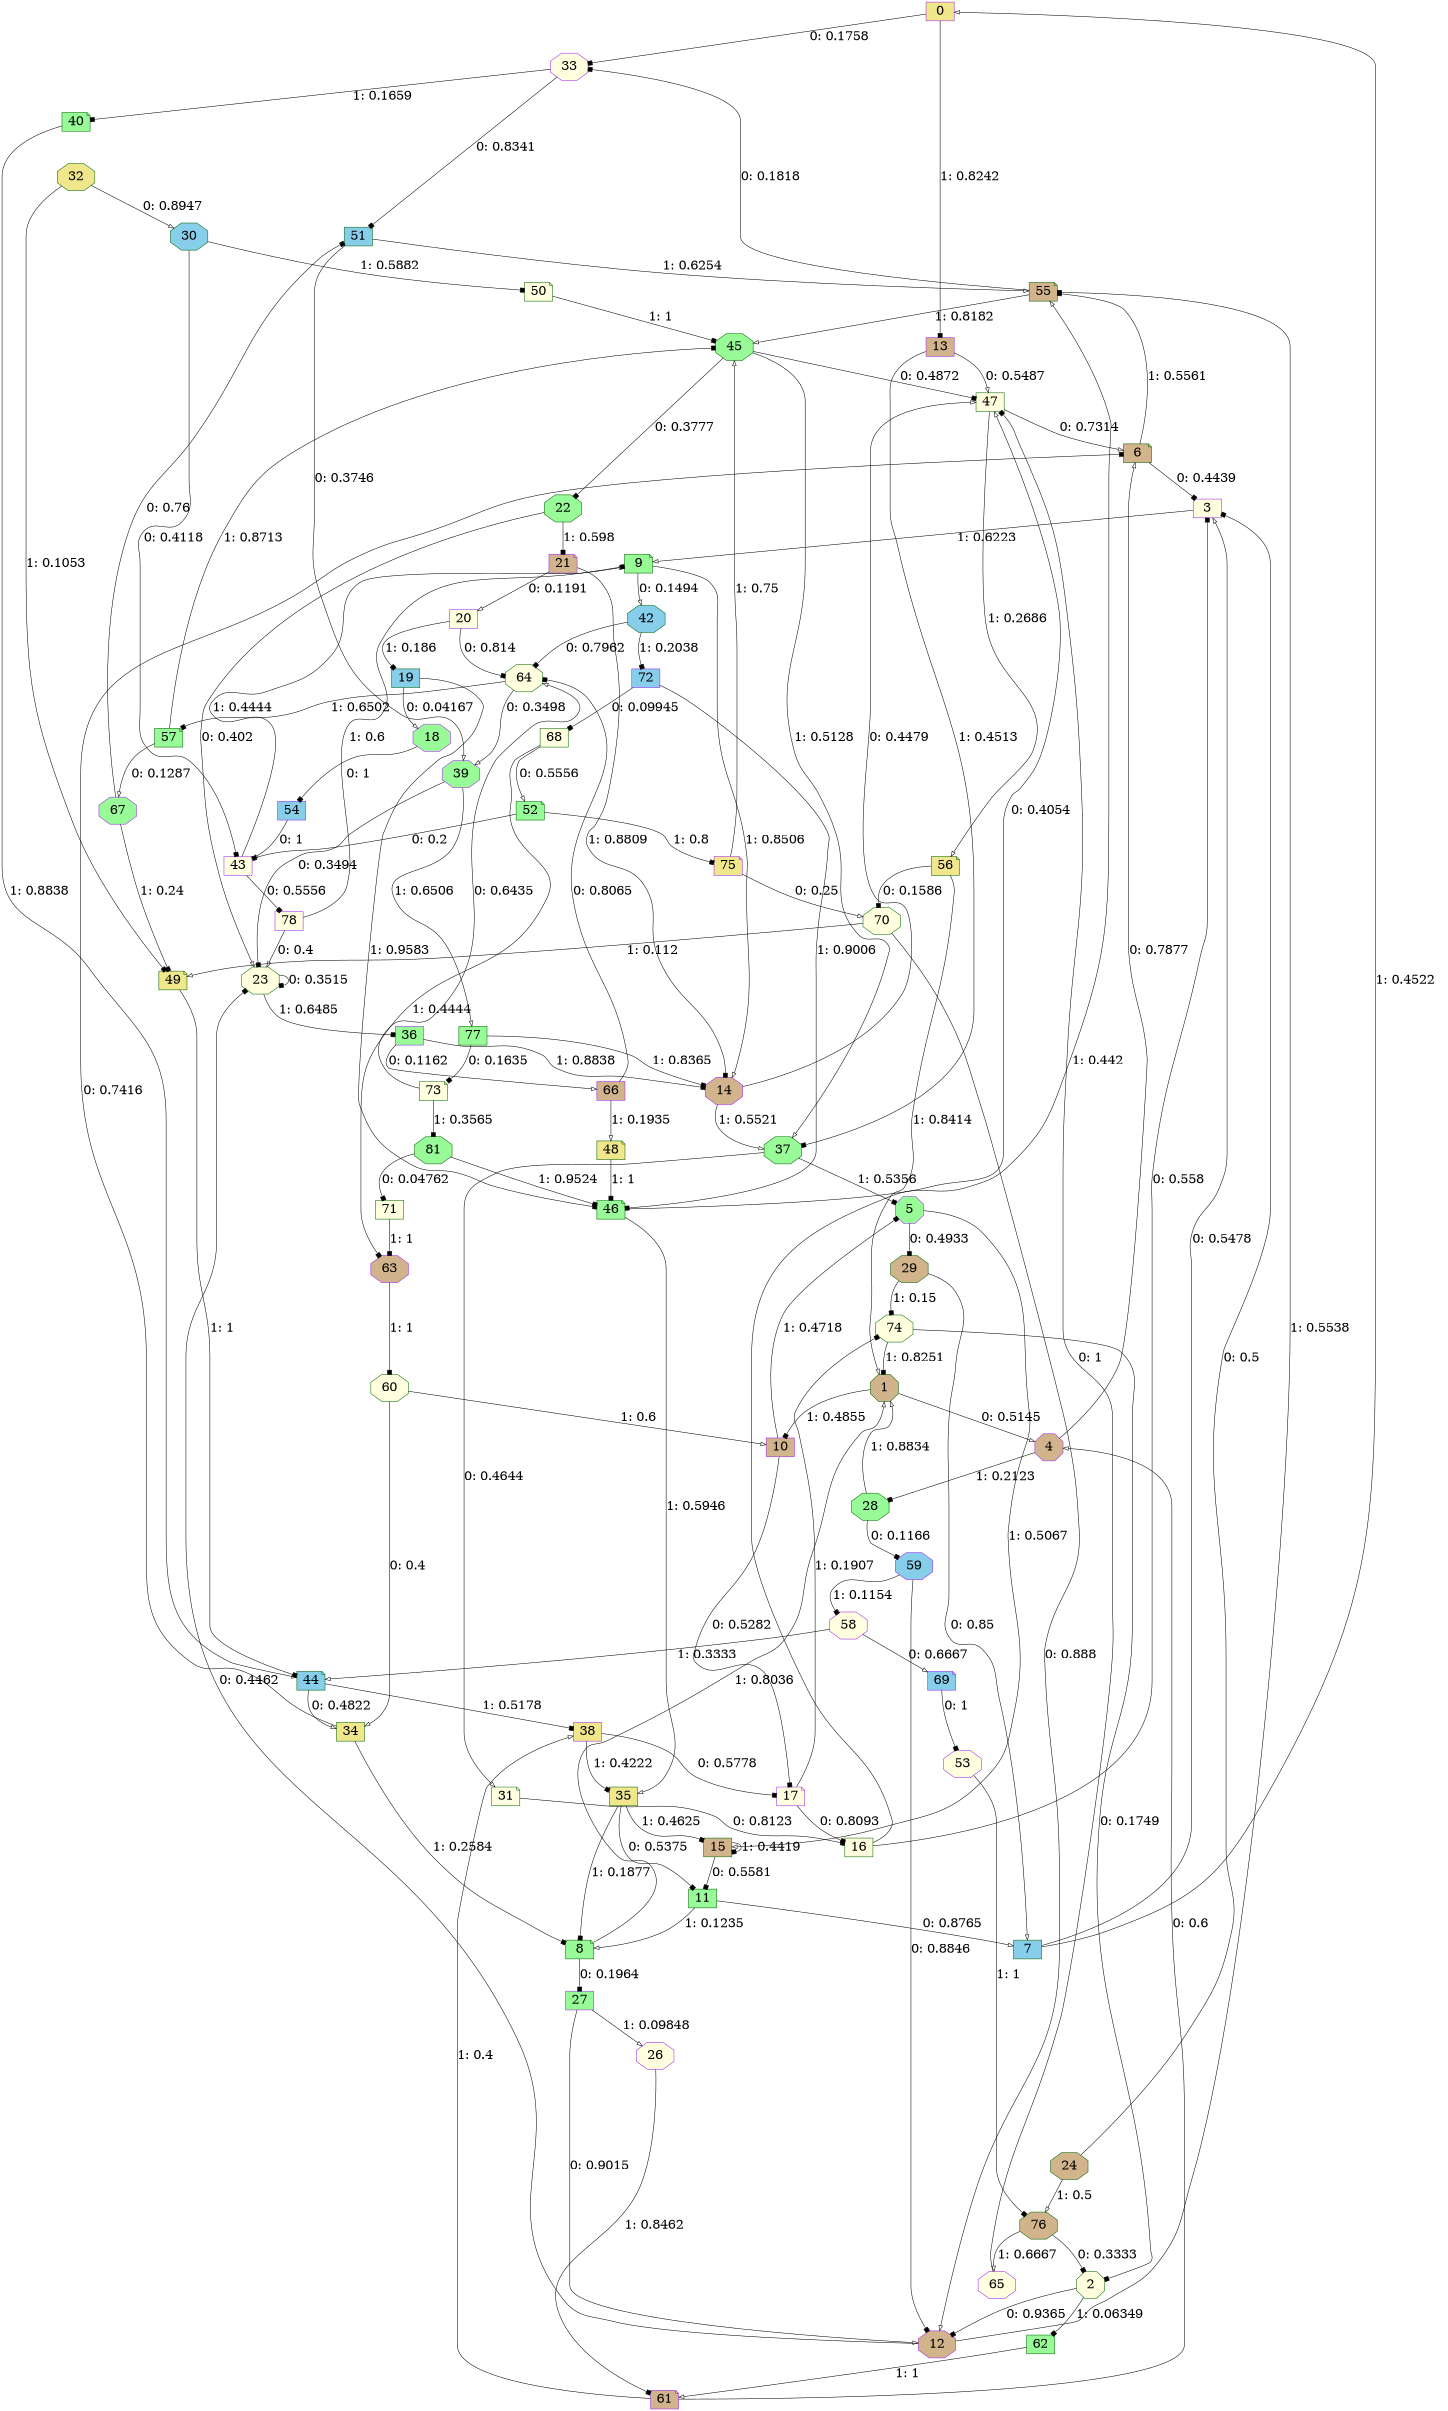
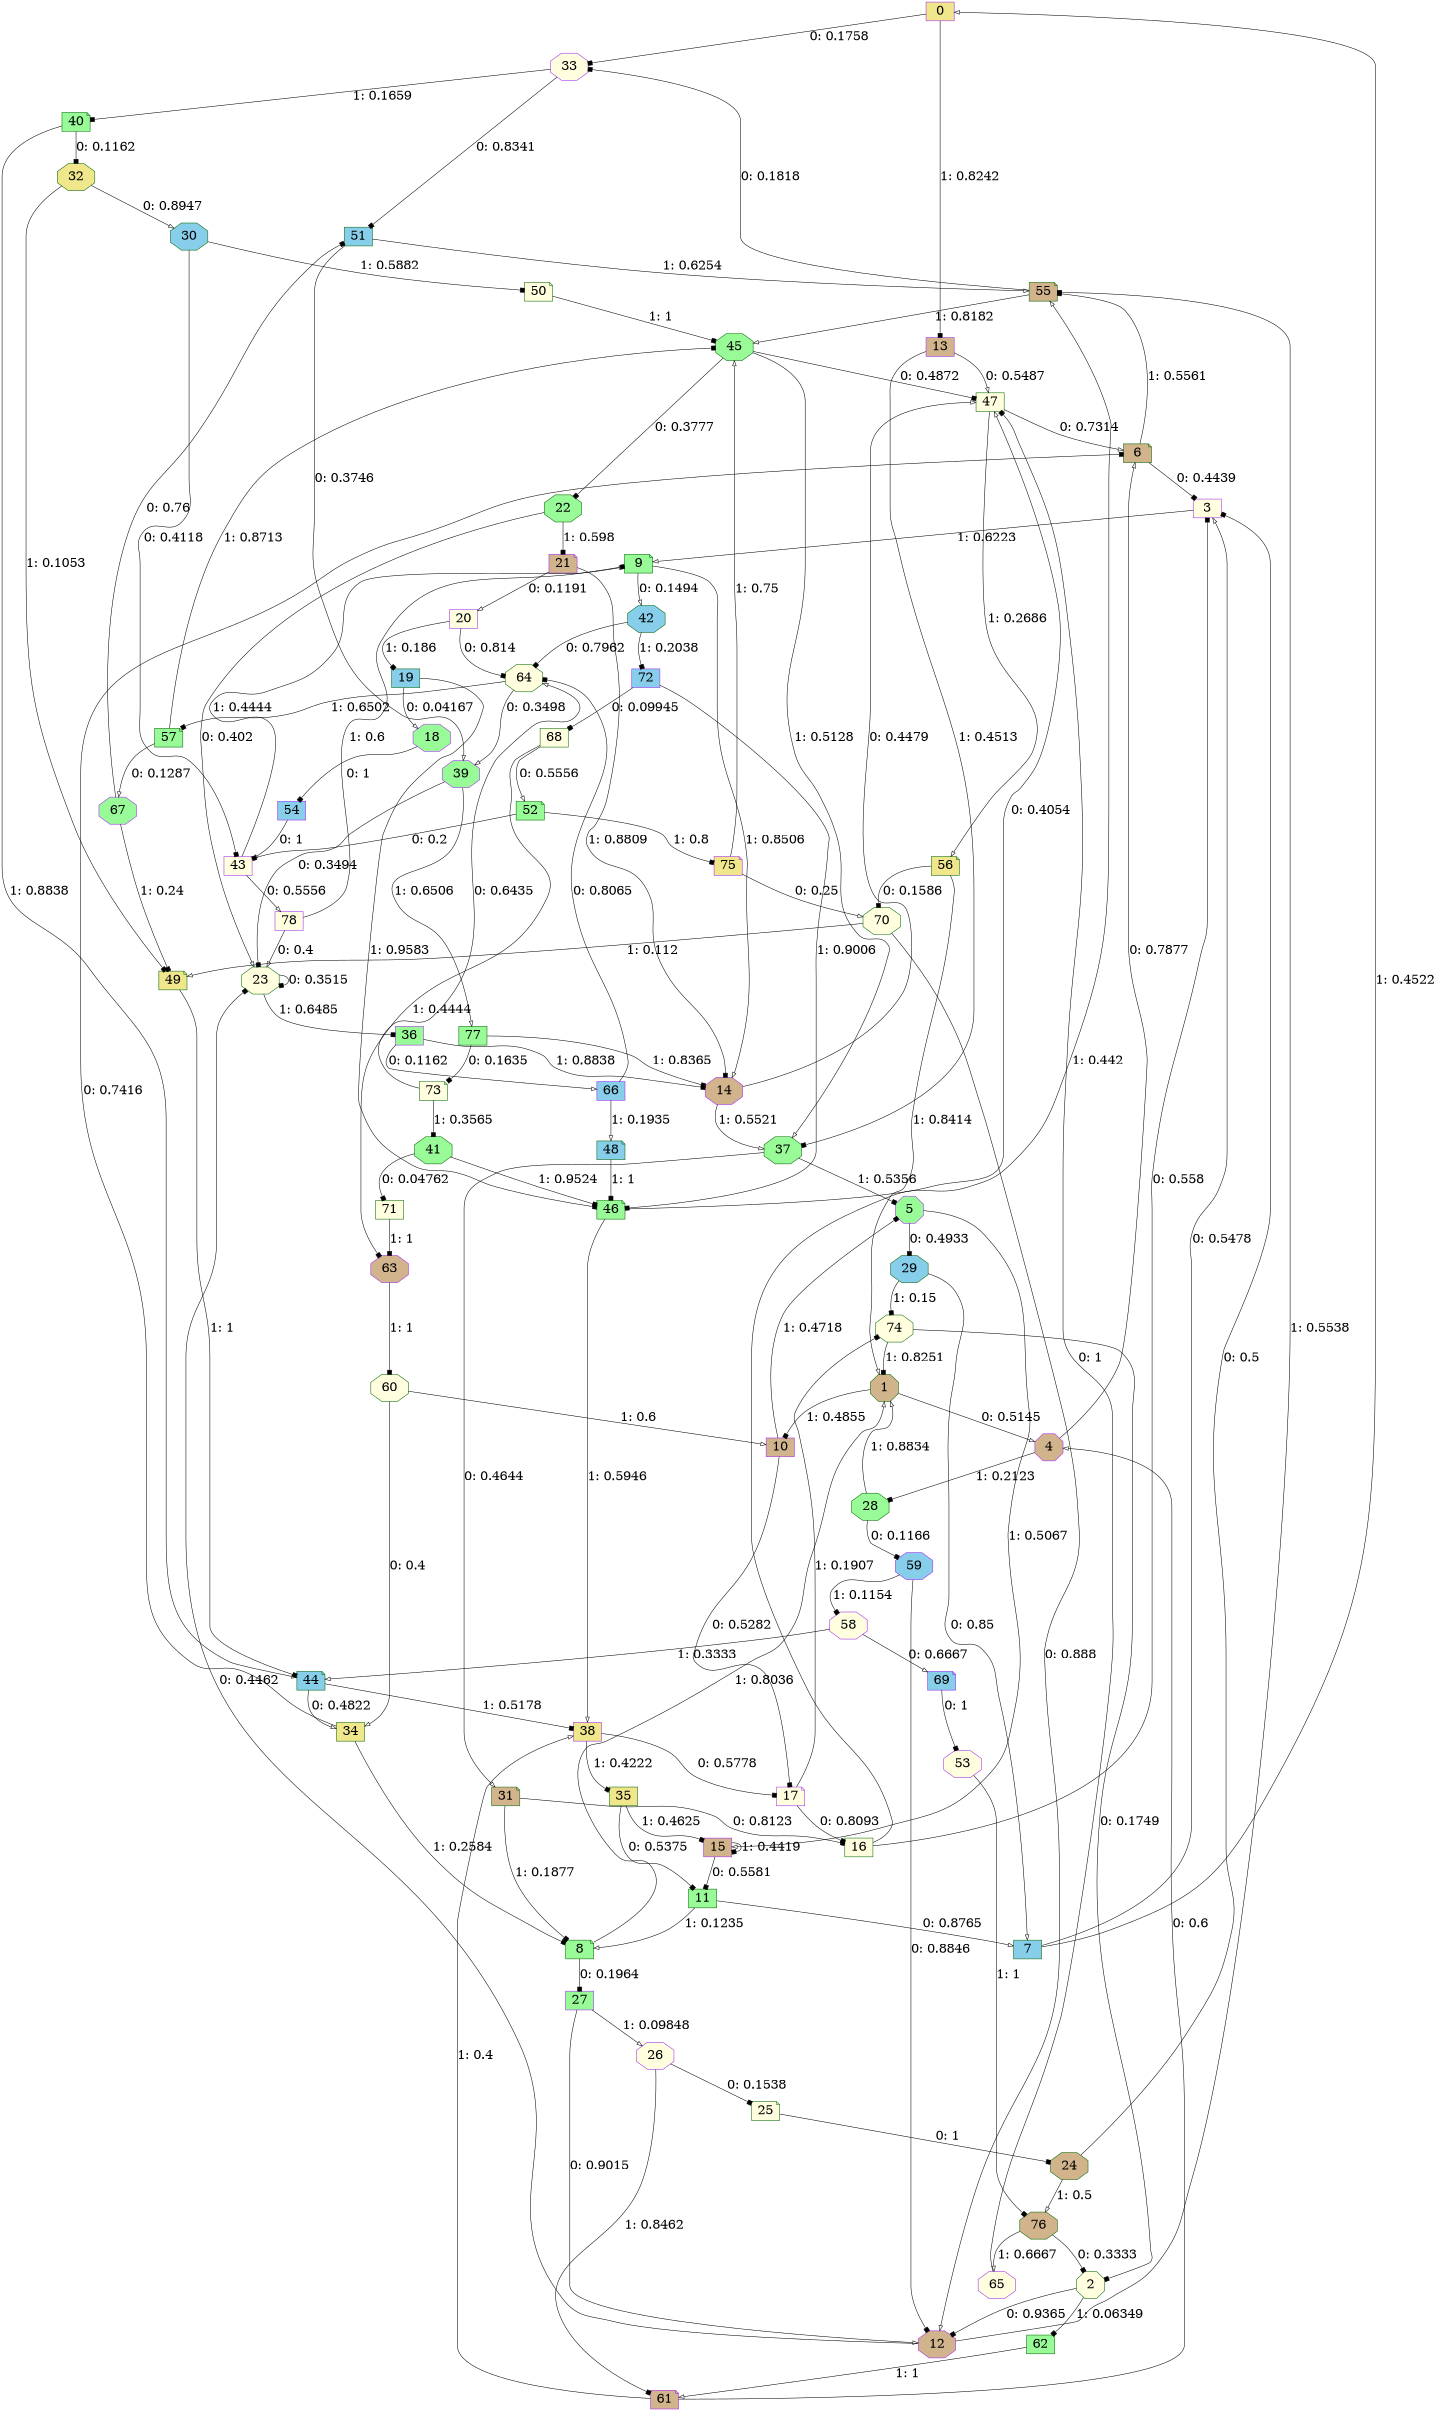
edge "40" -> "32": added, label "0: 0.1162"
edge "43" -> "78": arrowhead box -> onormal
node "66": fillcolor tan -> skyblue
node "81": label "81" -> "41"
node "48": fillcolor khaki -> skyblue
node "29": fillcolor tan -> skyblue
edge "46" -> "35": now "46" -> "38"
node "31": fillcolor lightyellow -> tan
node "15": color darkgreen -> purple
edge "35" -> "8": now "31" -> "8"
node "25": added
